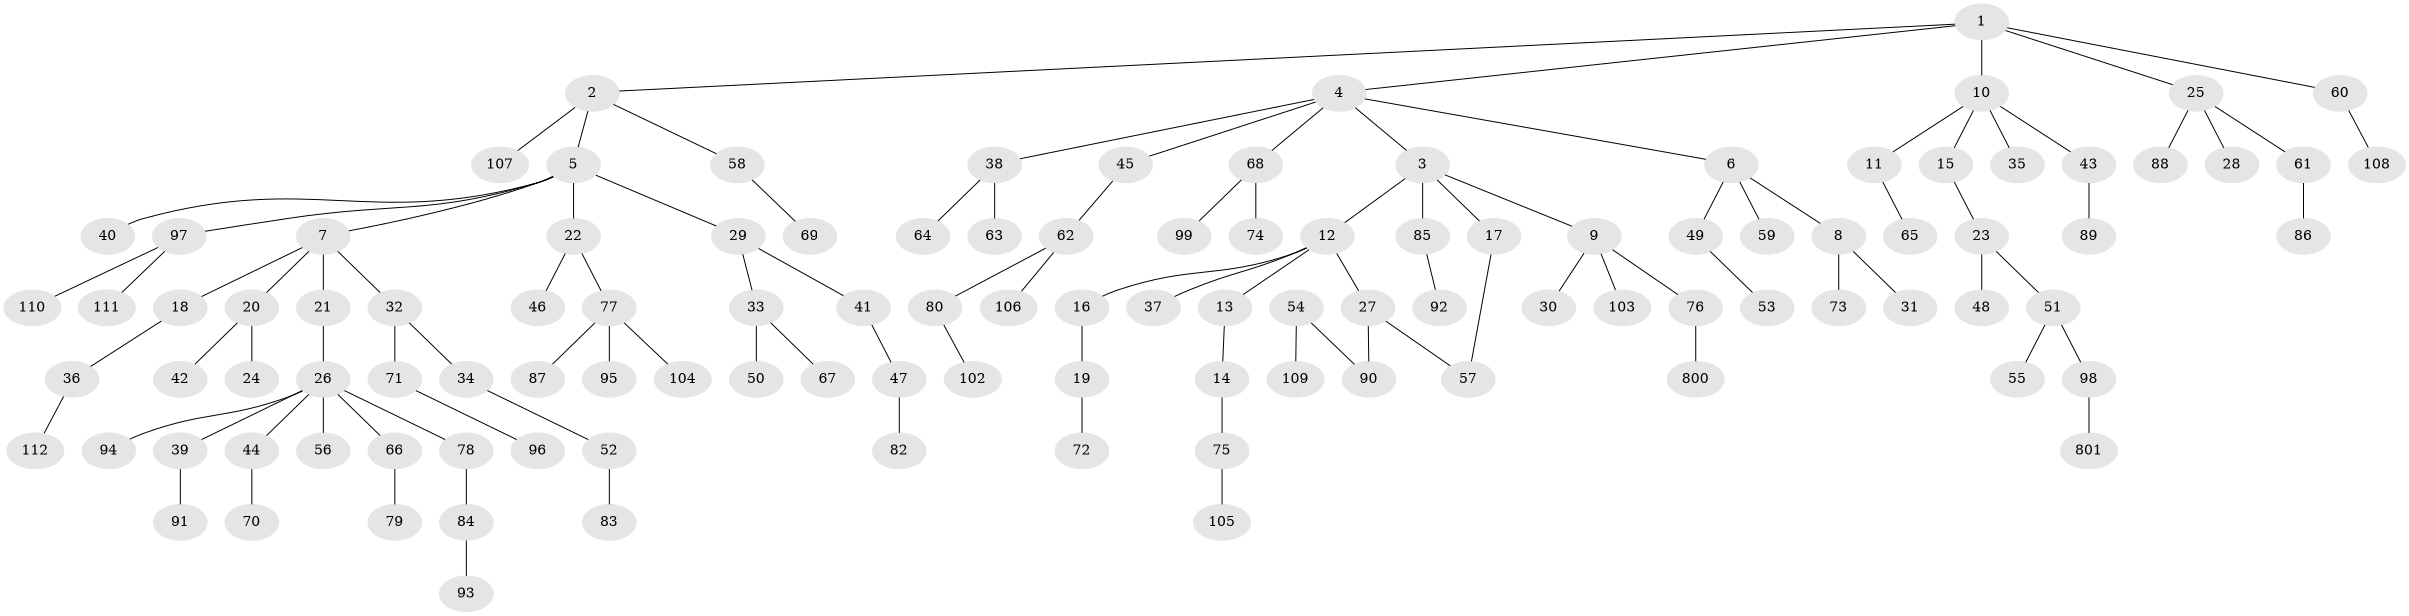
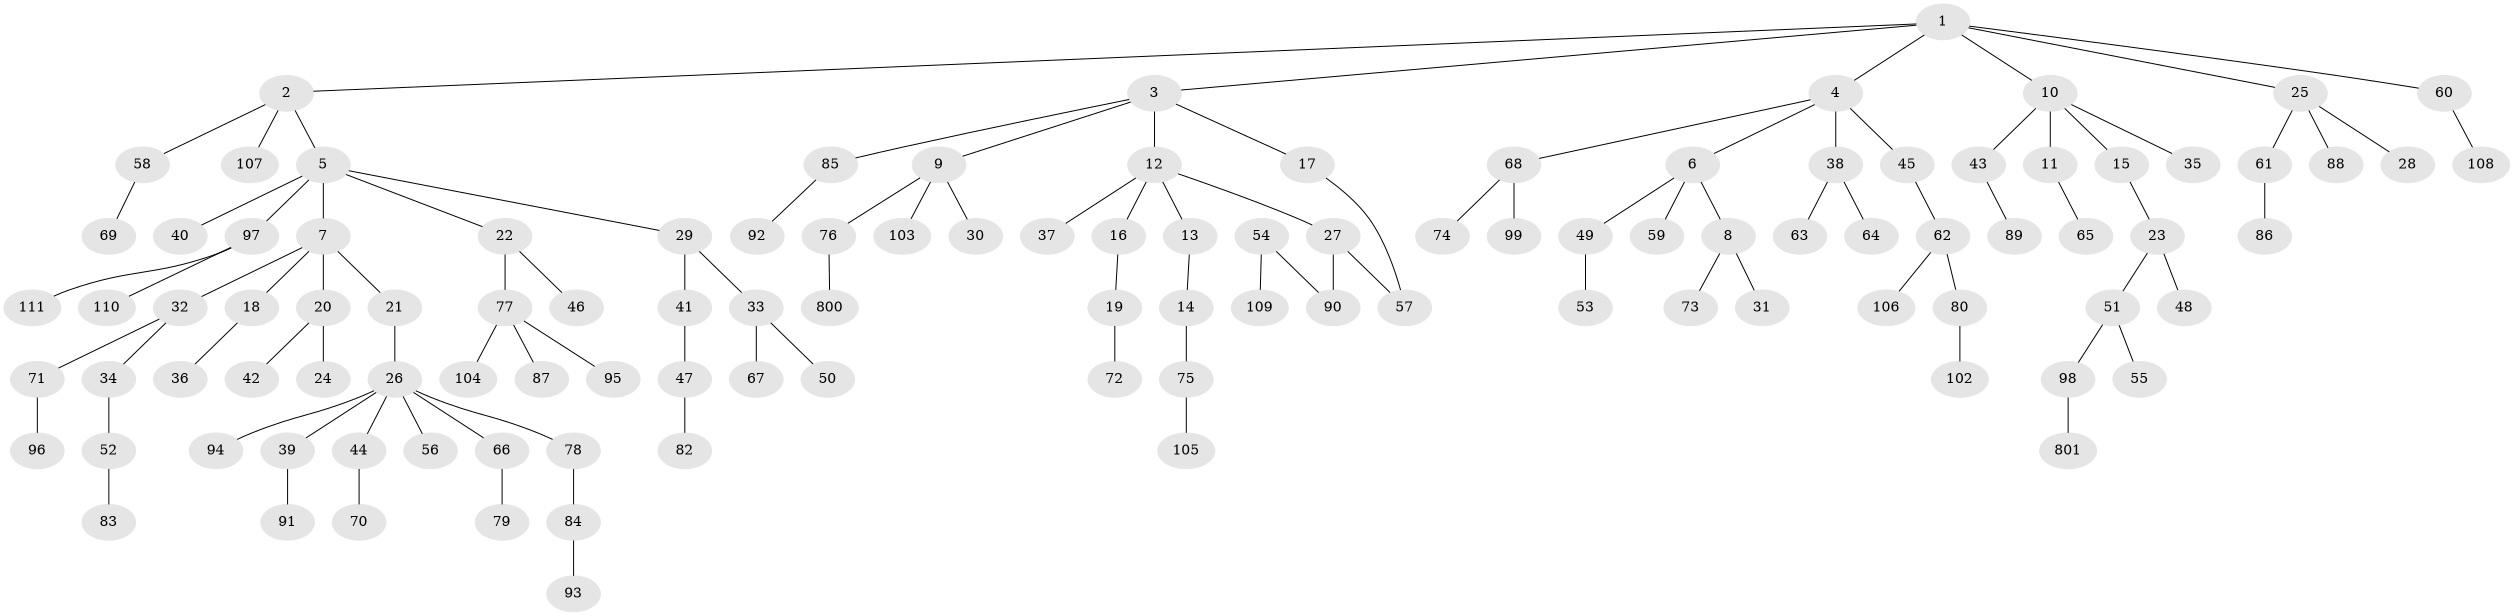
edge "4" -- "3": now "1" -- "3"
node "112": removed
